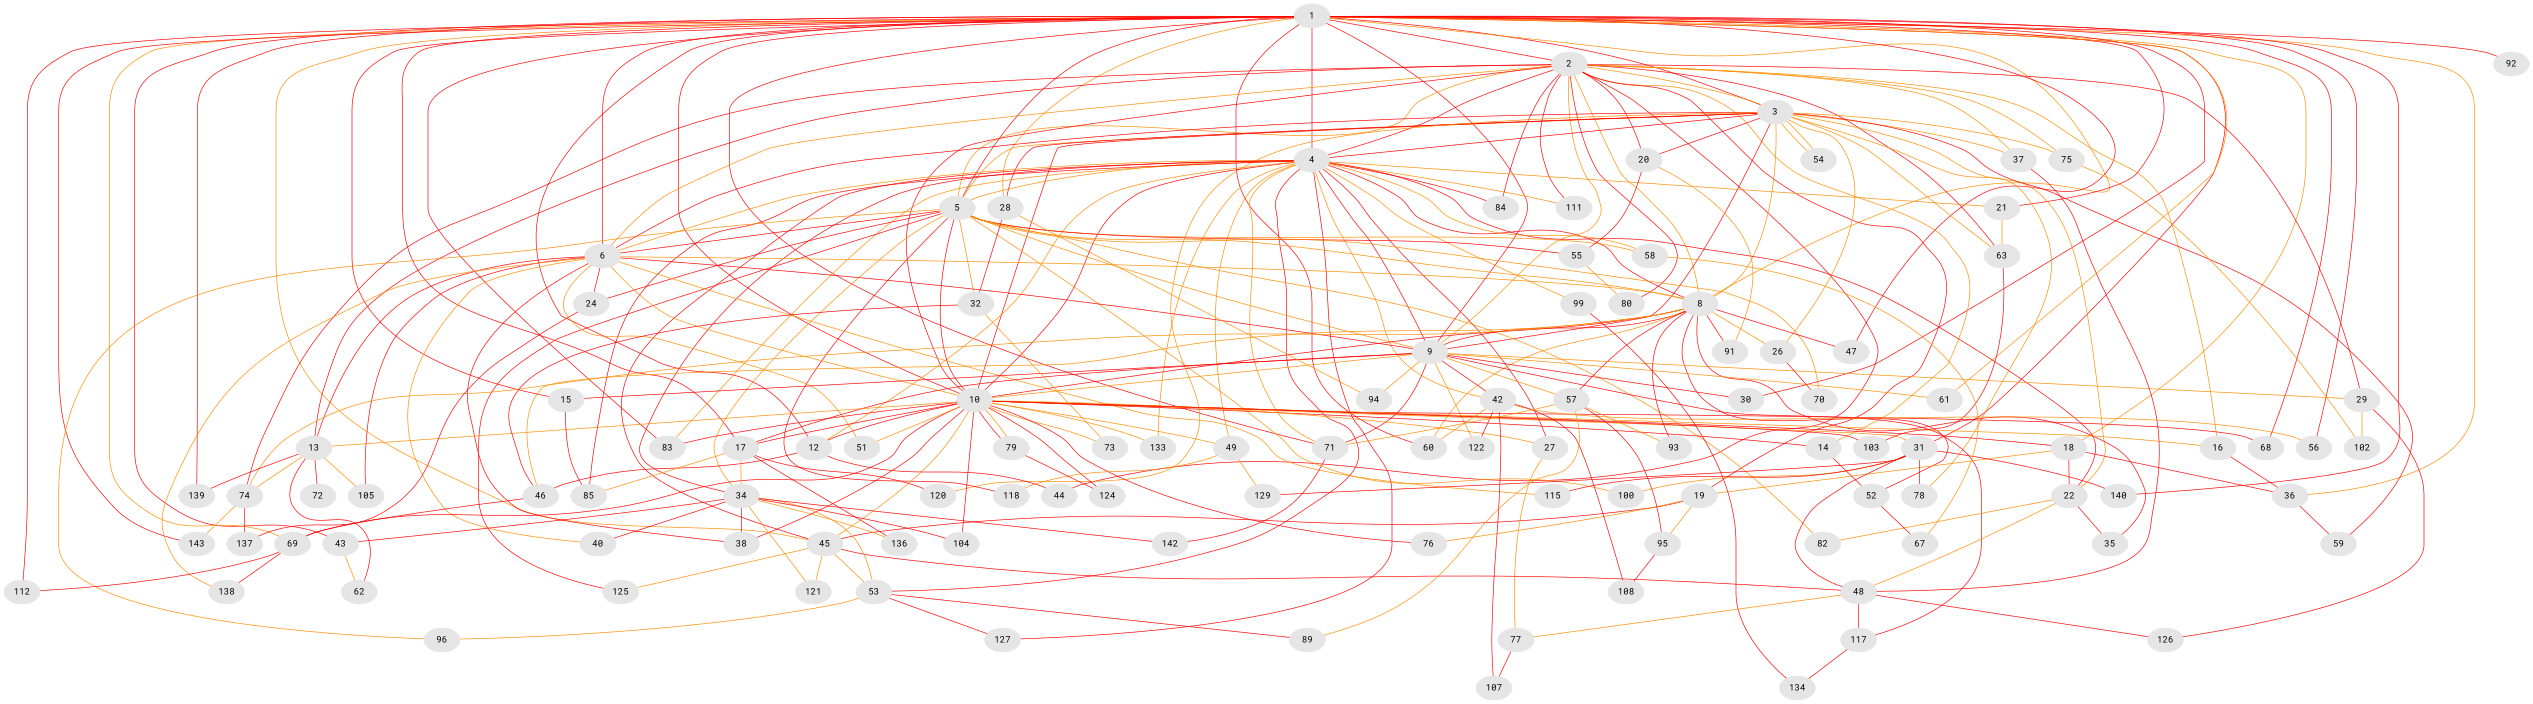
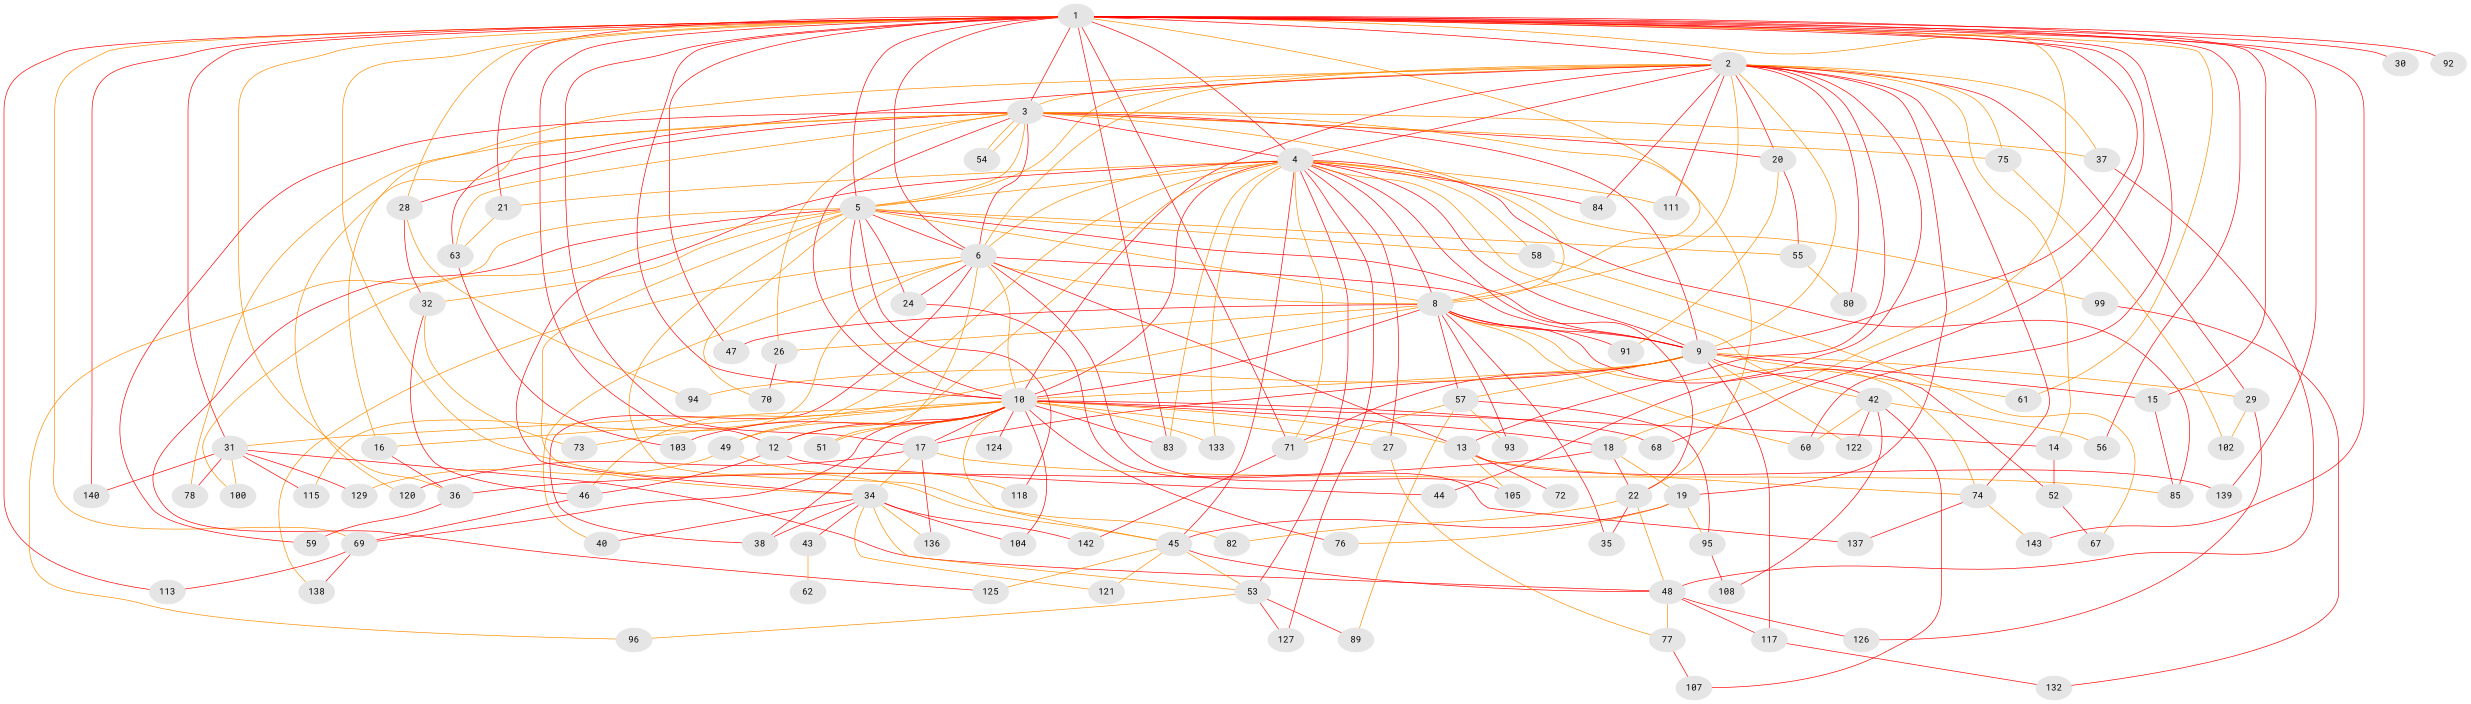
edge "1" -- "43": removed
edge "5" -- "55": color red -> darkorange
edge "5" -- "9": color darkorange -> red
edge "9" -- "30": removed
node "79": removed
edge "13" -- "62": removed
node "112": label "112" -> "113"
node "134": label "134" -> "132"
